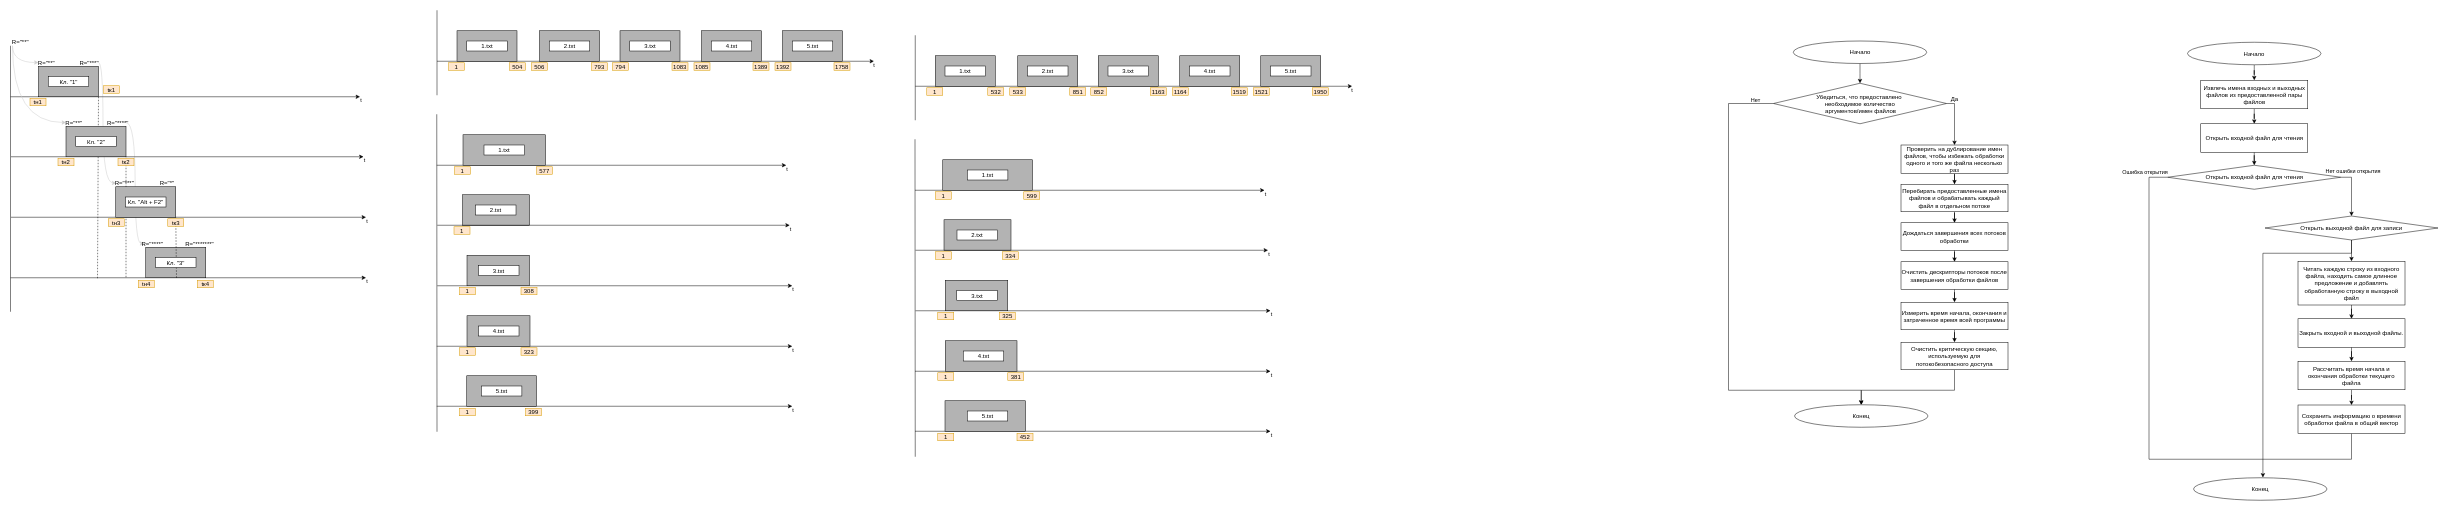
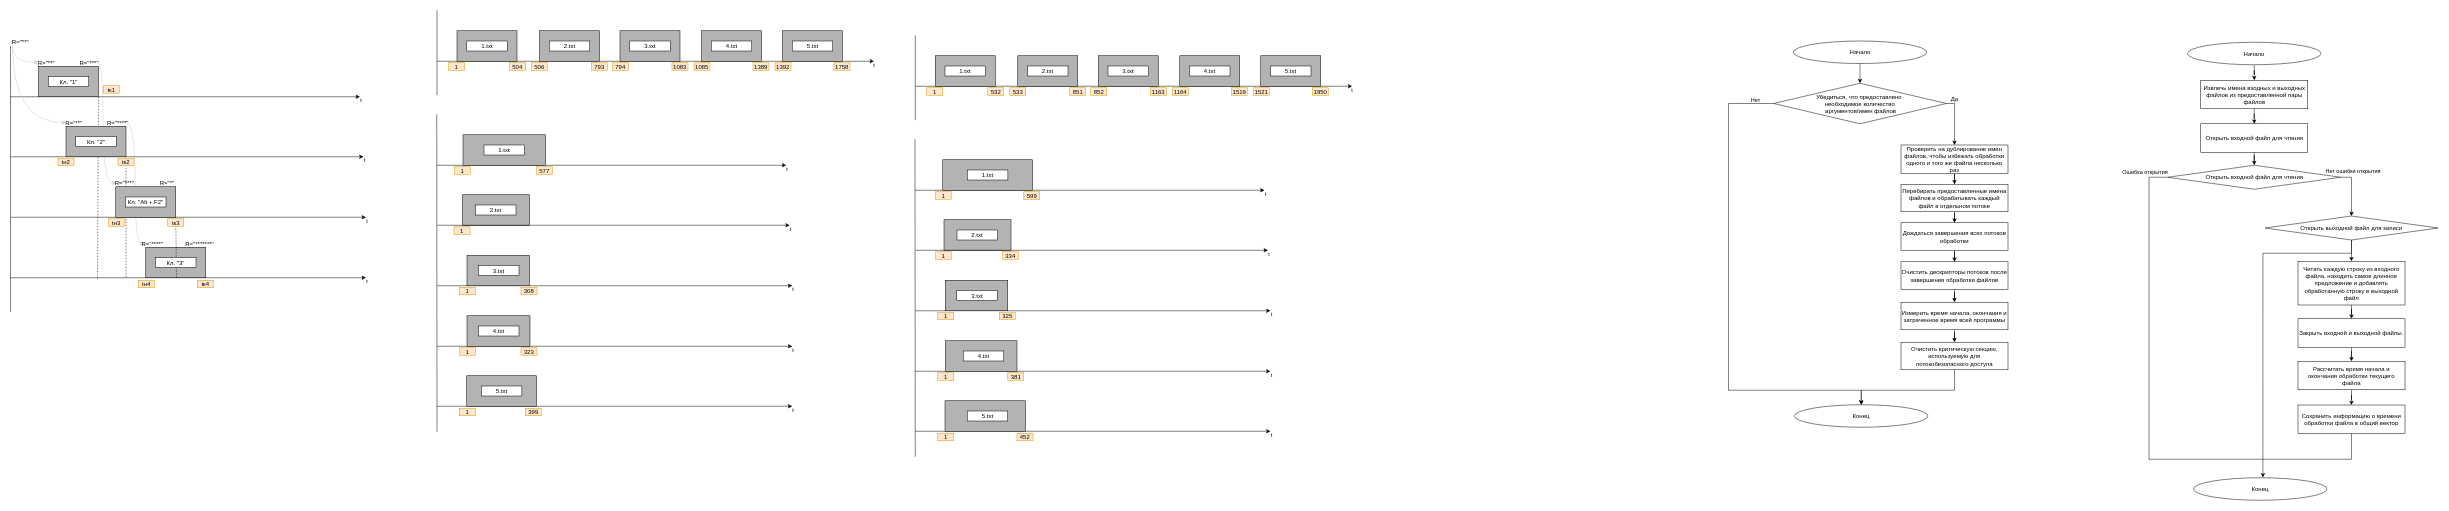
node "tн1": removed
